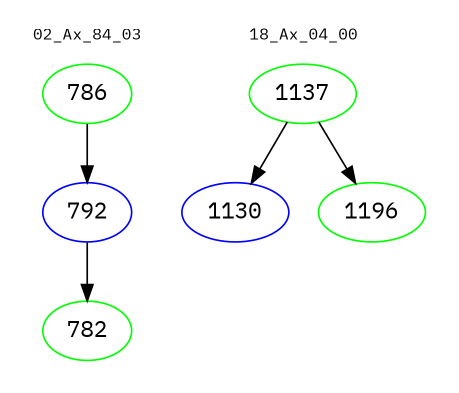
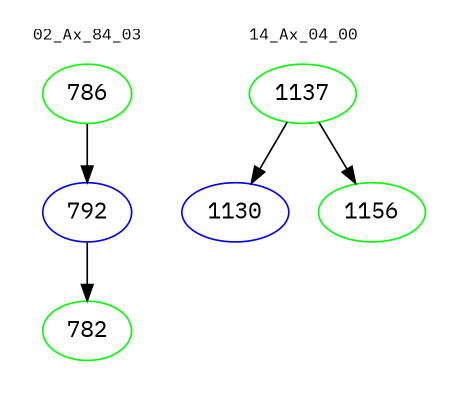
cluster "18_Ax_04_00": label "18_Ax_04_00" -> "14_Ax_04_00"
node "1196": label "1196" -> "1156"
